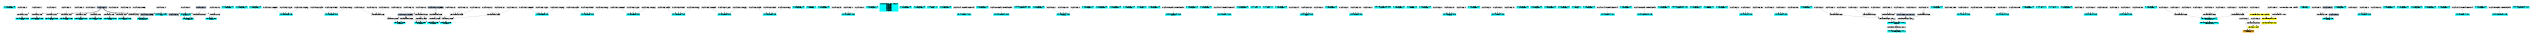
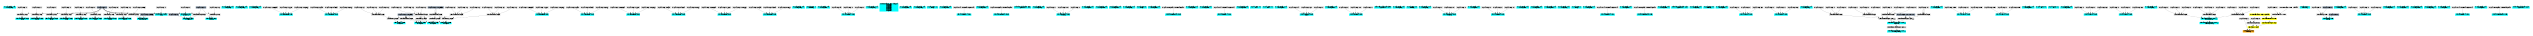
node "VFXExpressionBakeGradient Float3 Gradient_b": label "VFXExpressionBakeGradient Float3 Gradient_b" -> "VFXExpressionBakeGradient Float3 Color_b"
